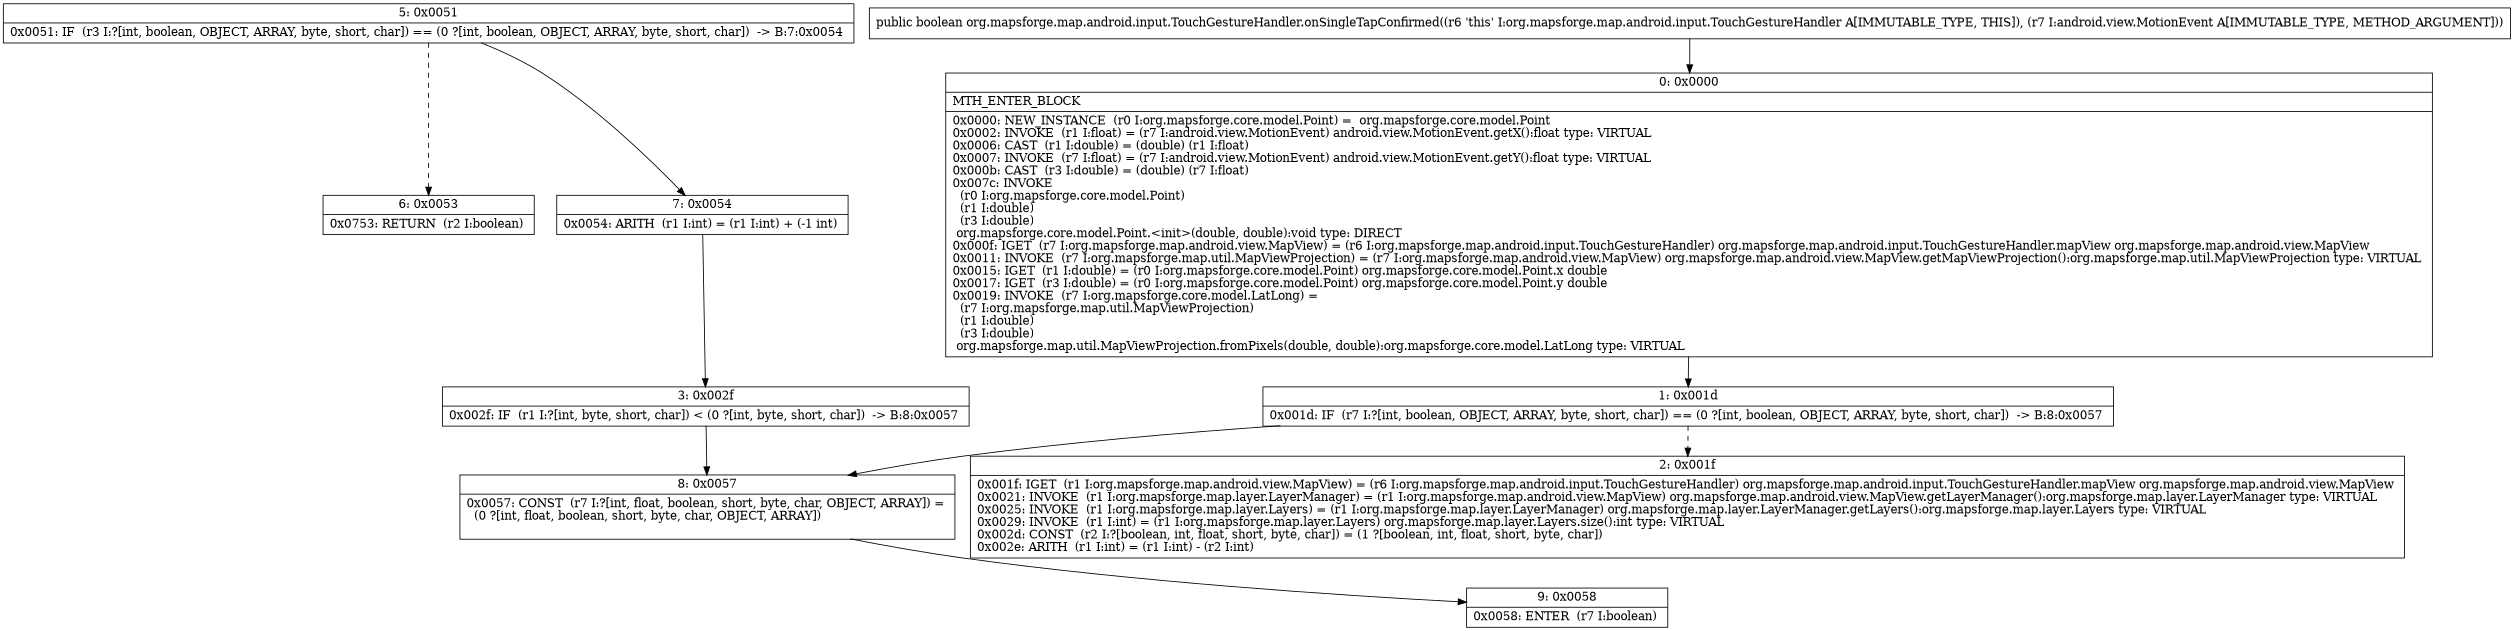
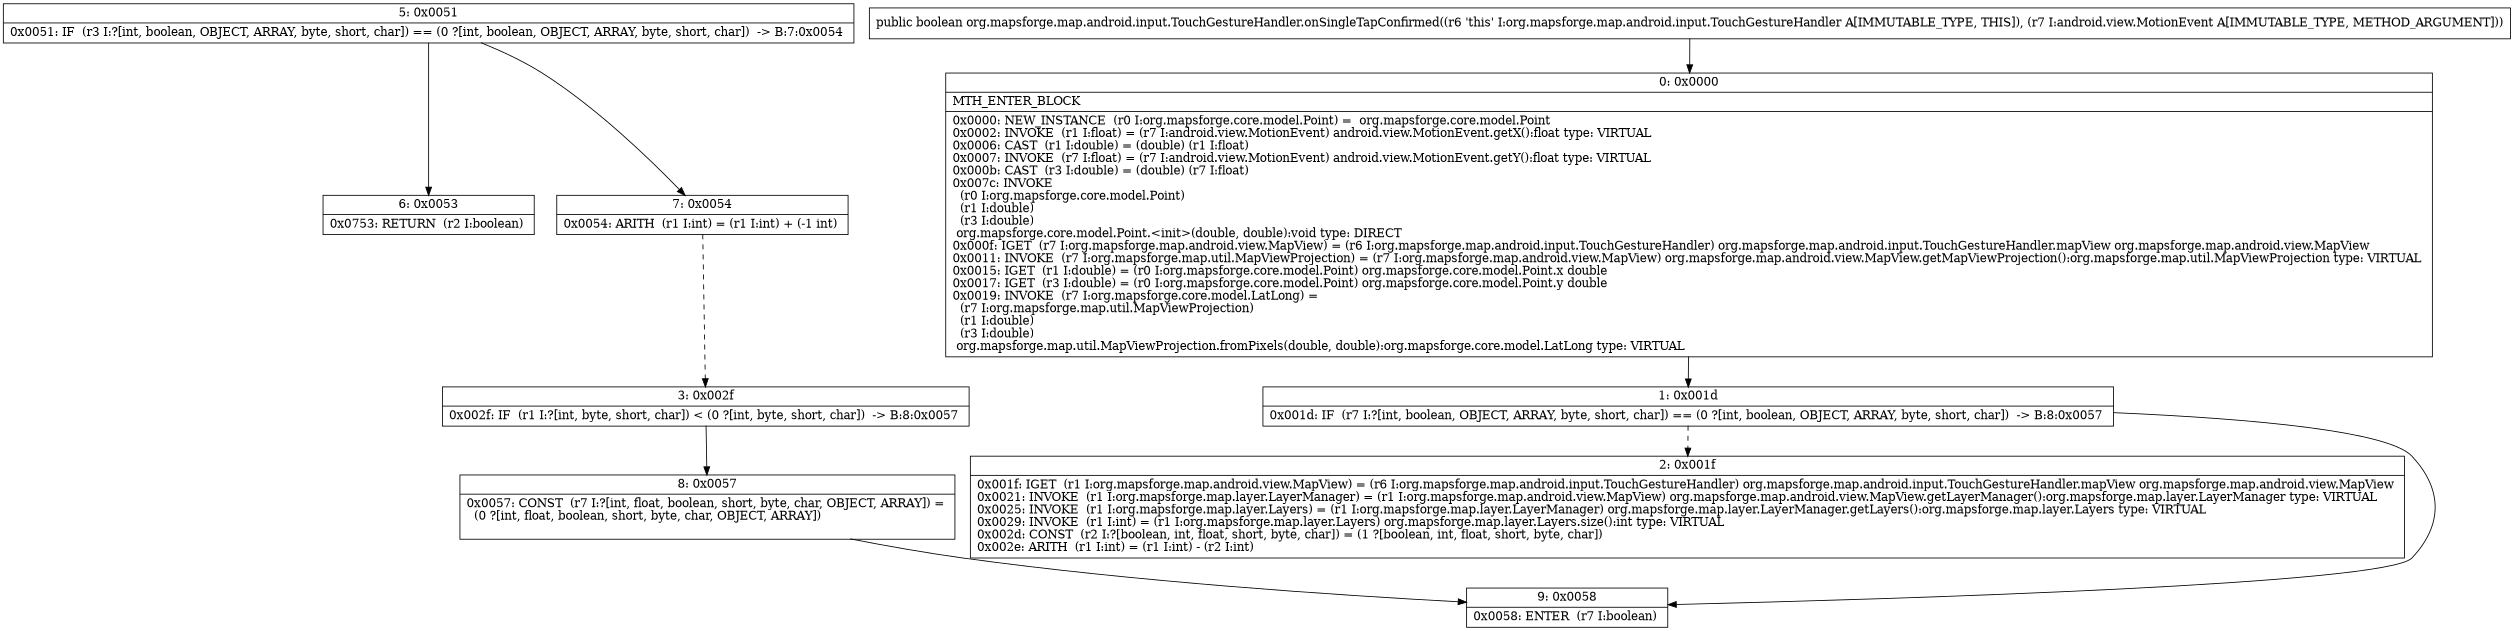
edge "5: 0x0051" -> "6: 0x0053": style dashed -> solid
edge "7: 0x0054" -> "3: 0x002f": style solid -> dashed
edge "1: 0x001d" -> "8: 0x0057": now "1: 0x001d" -> "9: 0x0058"
